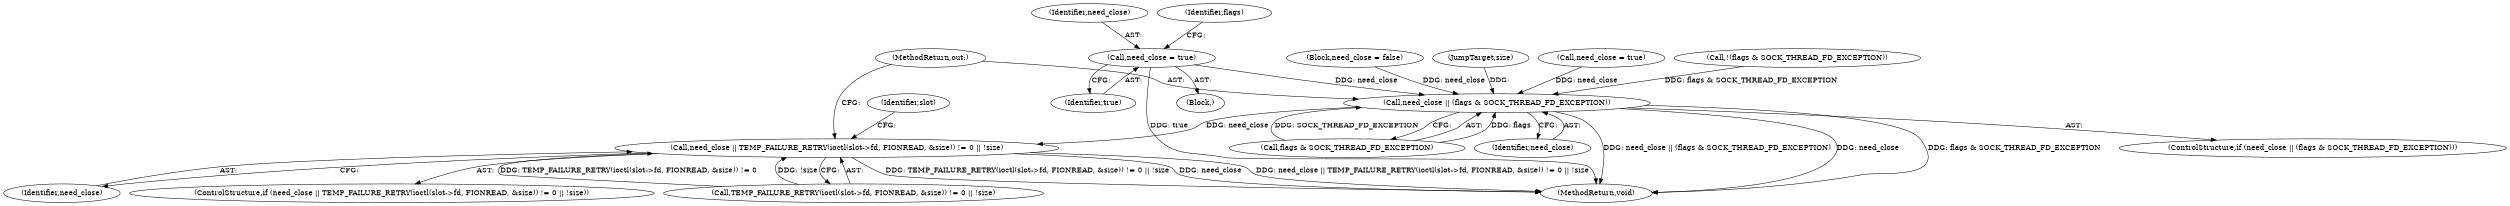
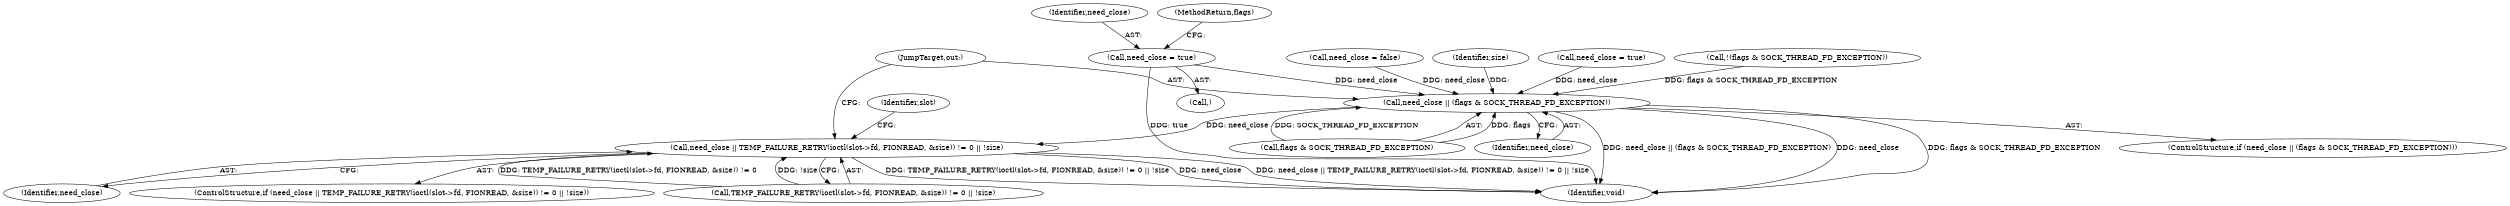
node "(Identifier,flags)": label "(Identifier,flags)" -> "(MethodReturn,flags)"
node "(MethodReturn,out:)": label "(MethodReturn,out:)" -> "(JumpTarget,out:)"
node "(Block,need_close = false)": label "(Block,need_close = false)" -> "(Call,need_close = false)"
node "(JumpTarget,size)": label "(JumpTarget,size)" -> "(Identifier,size)"
node "(Identifier,true)": removed
node "(Block,)": label "(Block,)" -> "(Call,)"
edge "(Call,need_close || (flags & SOCK_THREAD_FD_EXCEPTION))" -> "(Call,flags & SOCK_THREAD_FD_EXCEPTION)": removed, label "CFG:"
node "(MethodReturn,void)": label "(MethodReturn,void)" -> "(Identifier,void)"
